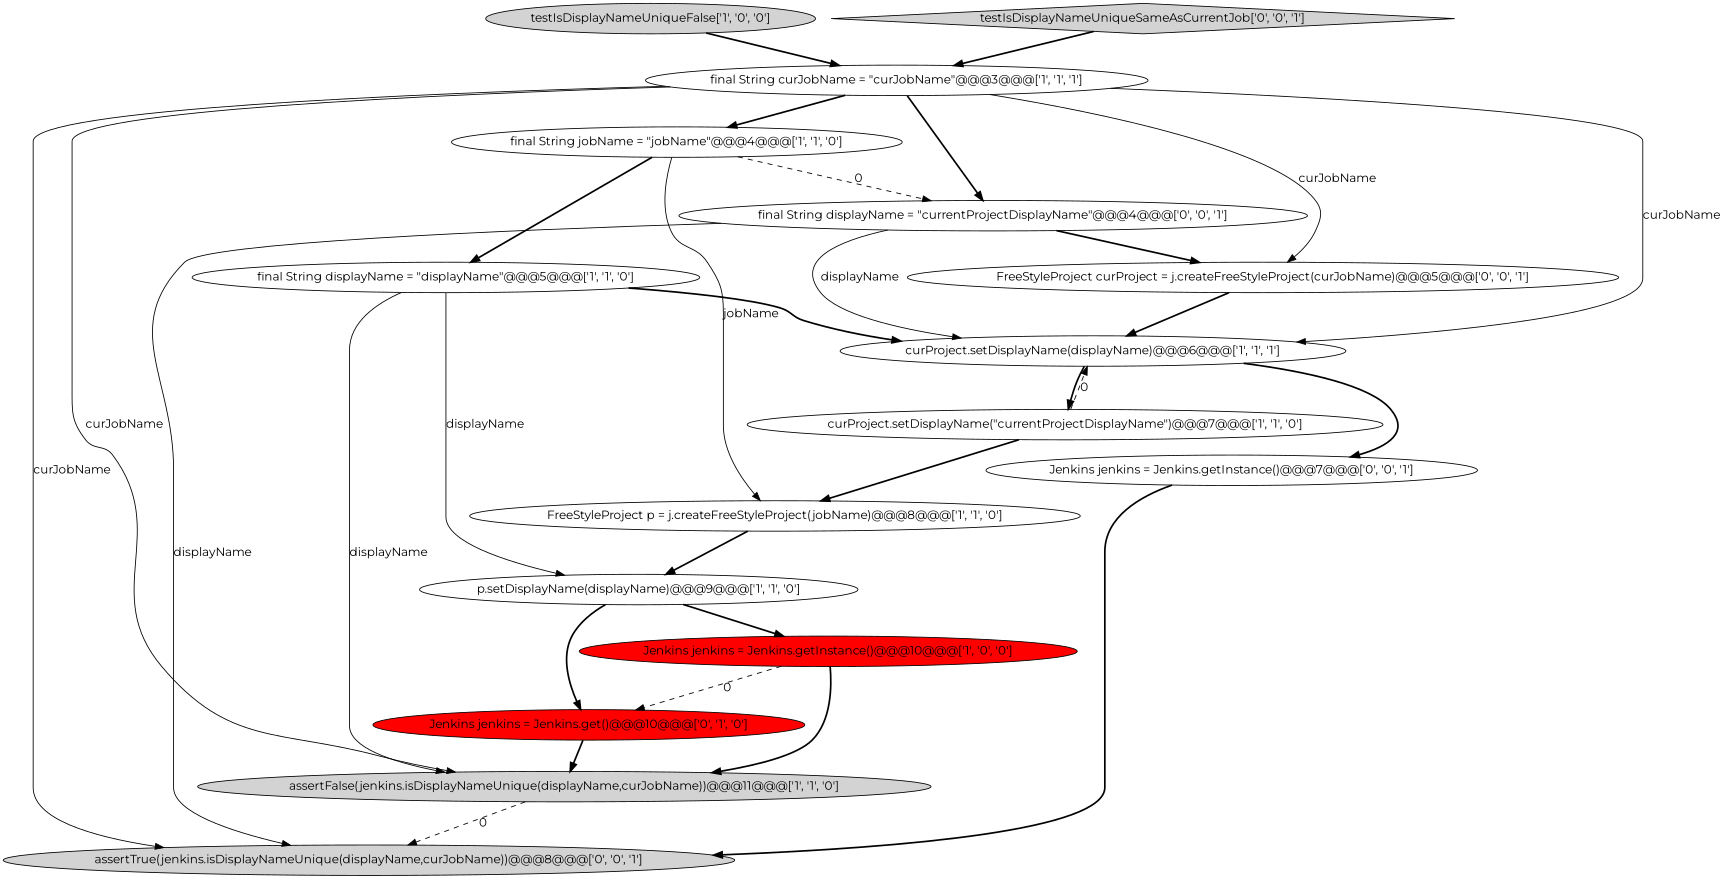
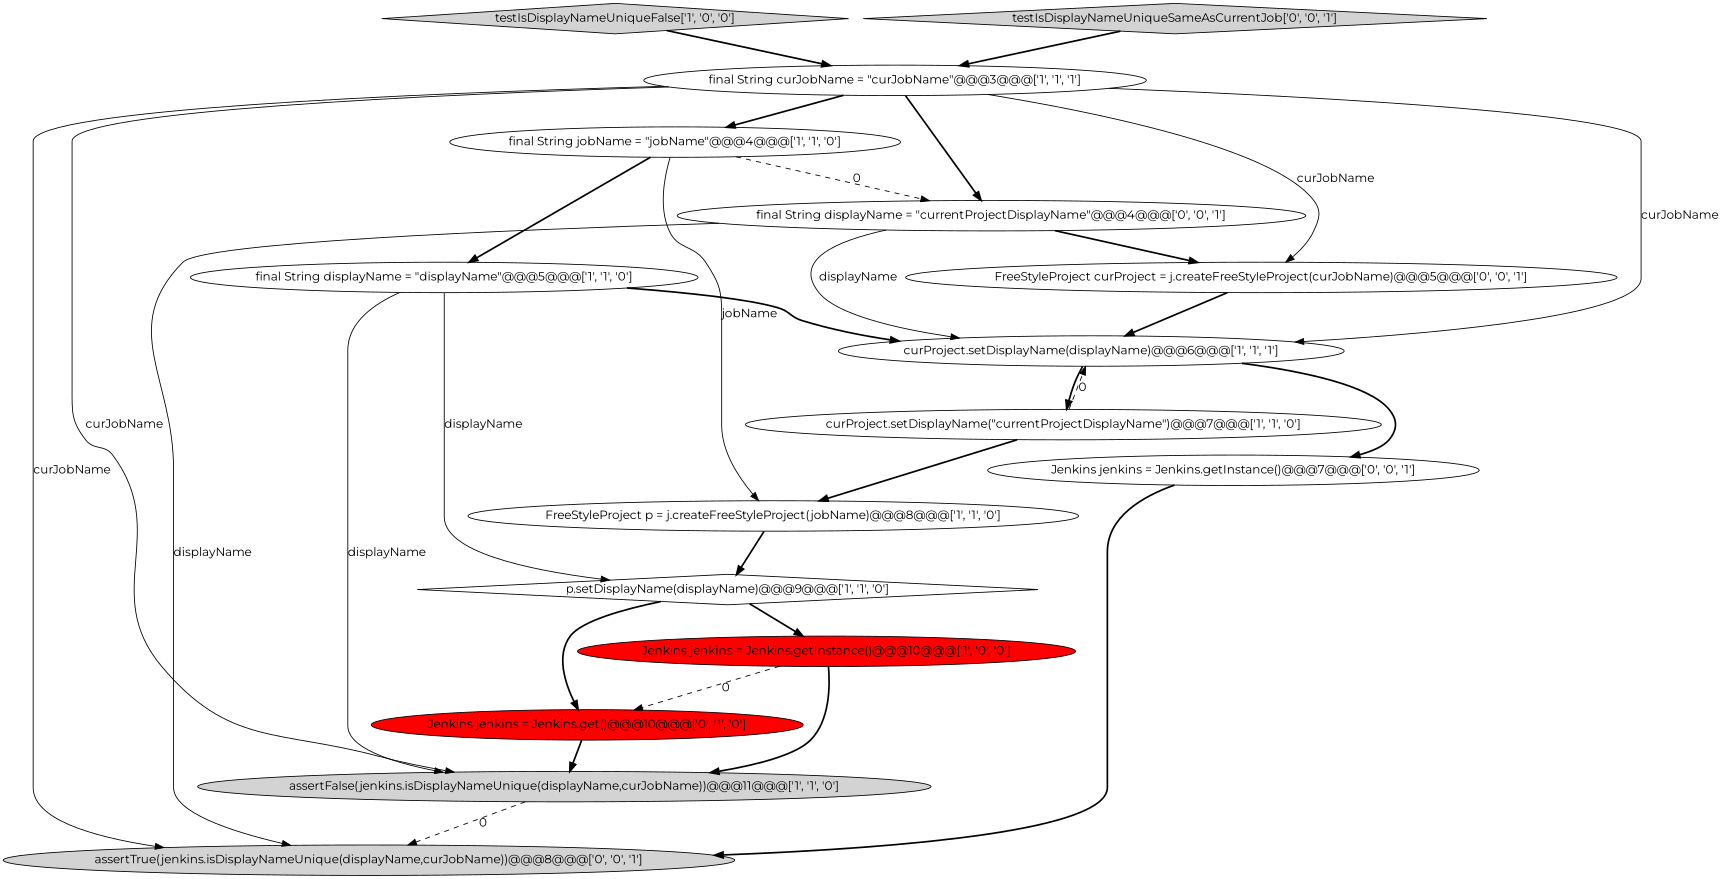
node "testIsDisplayNameUniqueFalse['1', '0', '0']": shape ellipse -> diamond
node "p.setDisplayName(displayName)@@@9@@@['1', '1', '0']": shape ellipse -> diamond
